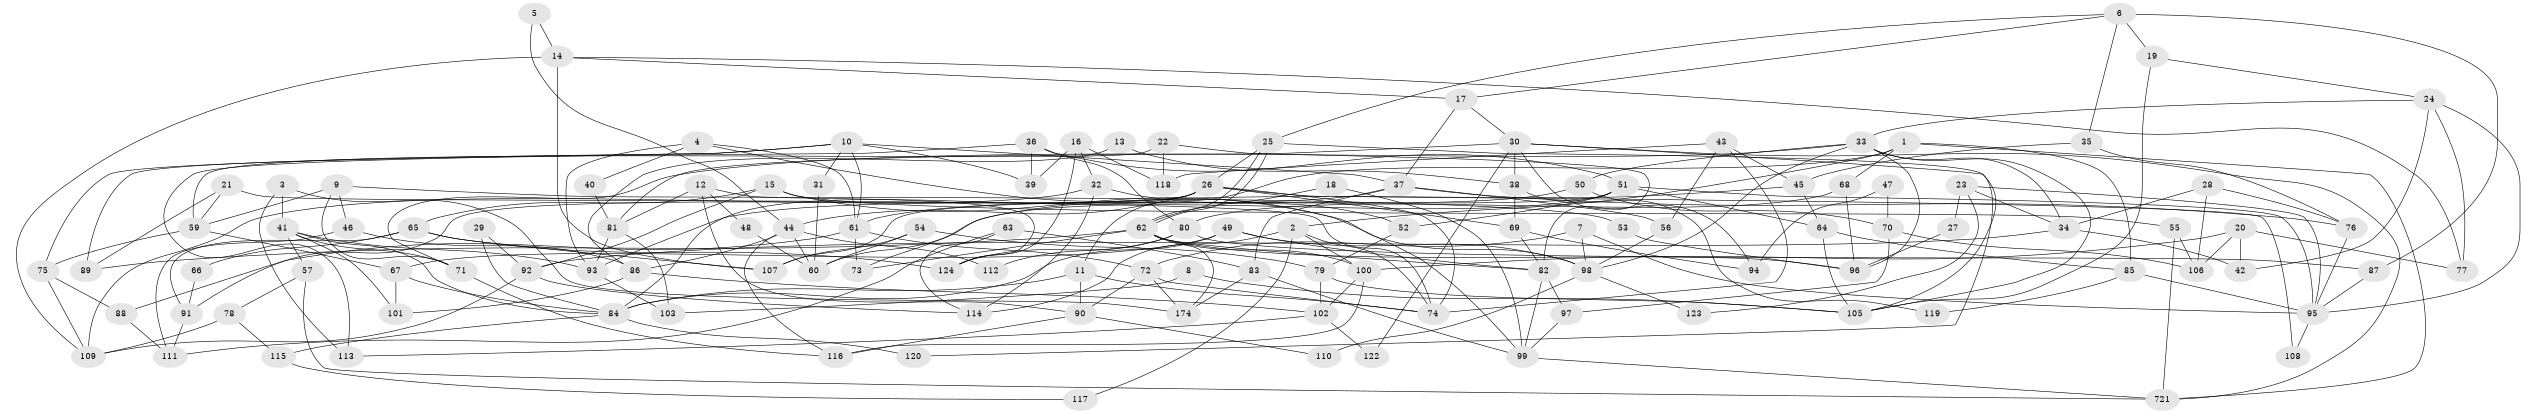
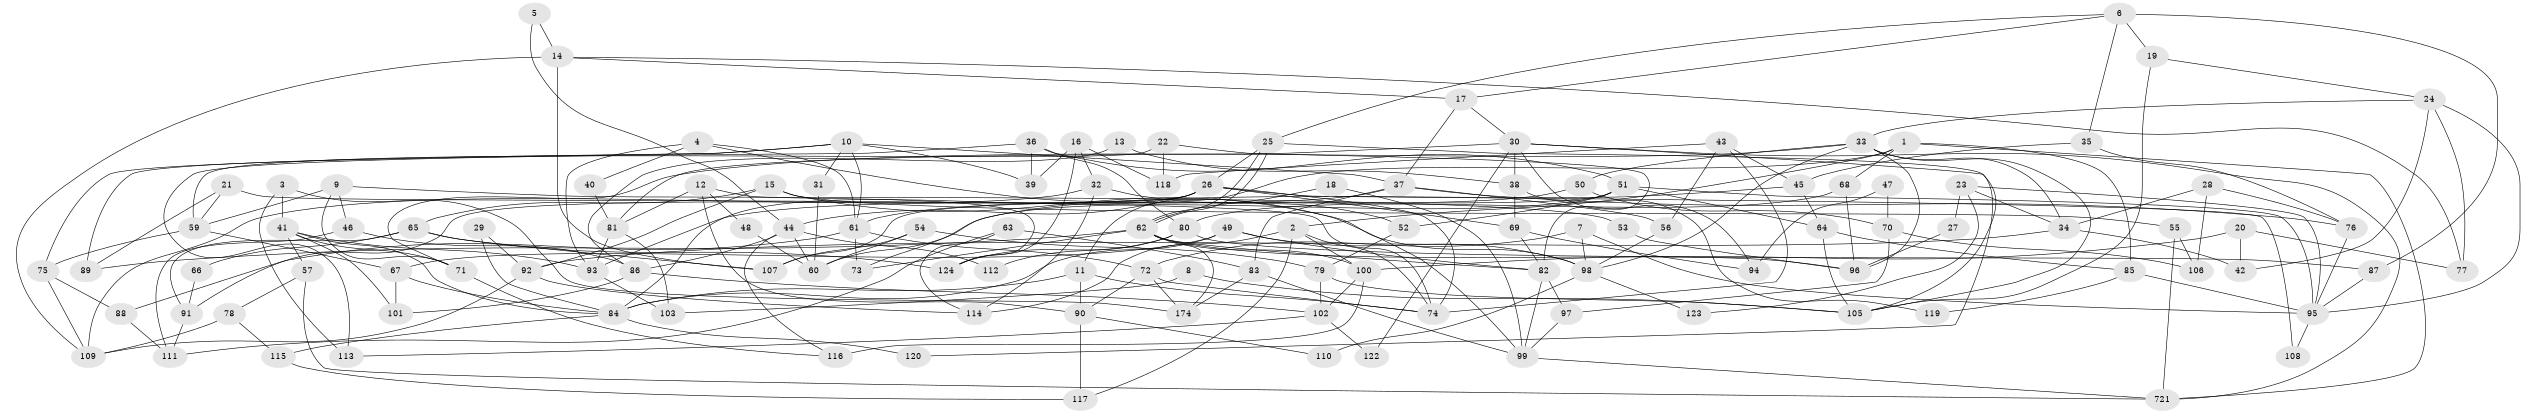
edge "20" -- "106": removed
edge "90" -- "116": now "90" -- "117"
